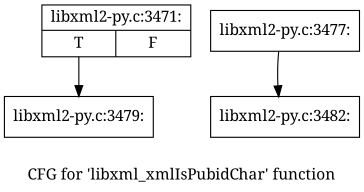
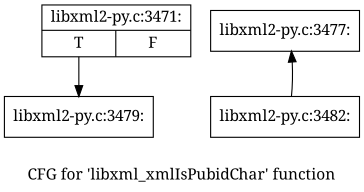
edge "libxml2-py.c:3477:" -> "libxml2-py.c:3482:": reversed
